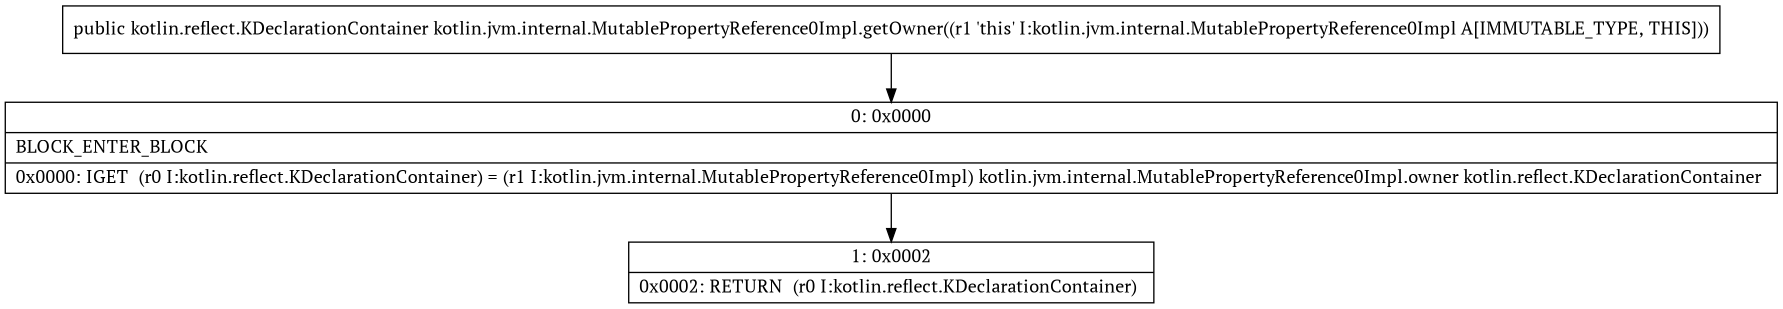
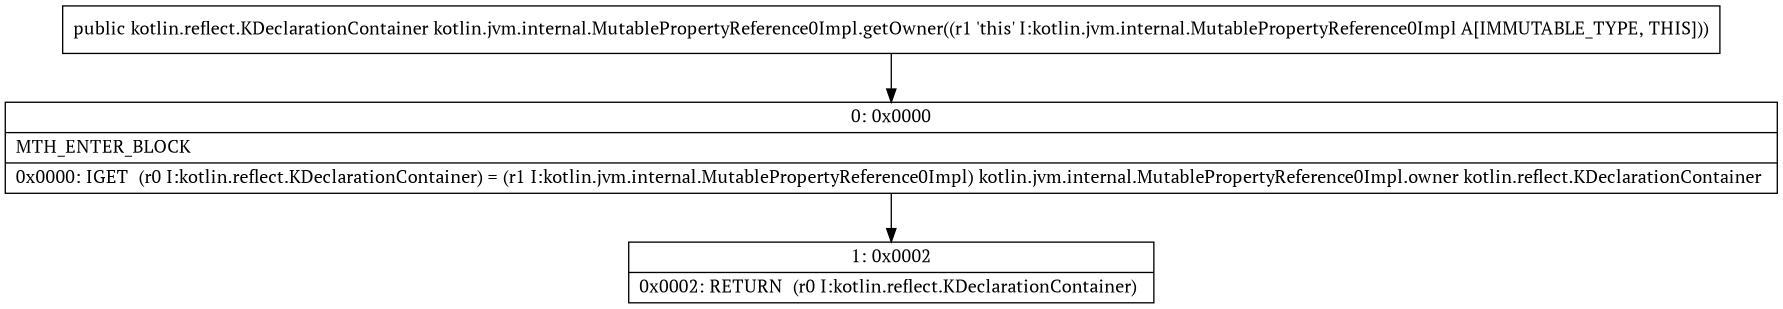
node "0: 0x0000": text "BLOCK_ENTER_BLOCK" -> "MTH_ENTER_BLOCK"
